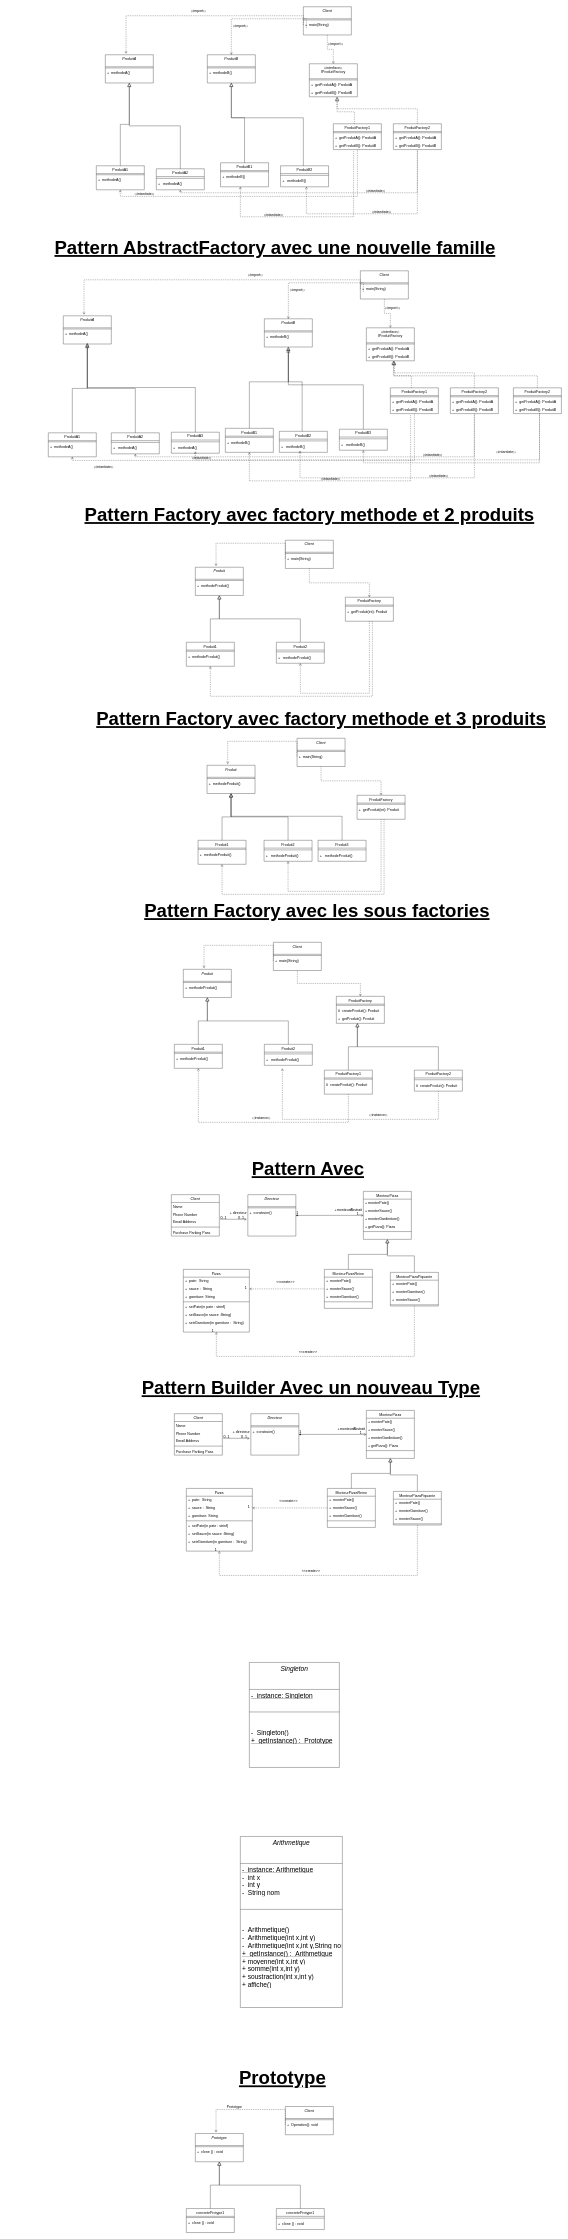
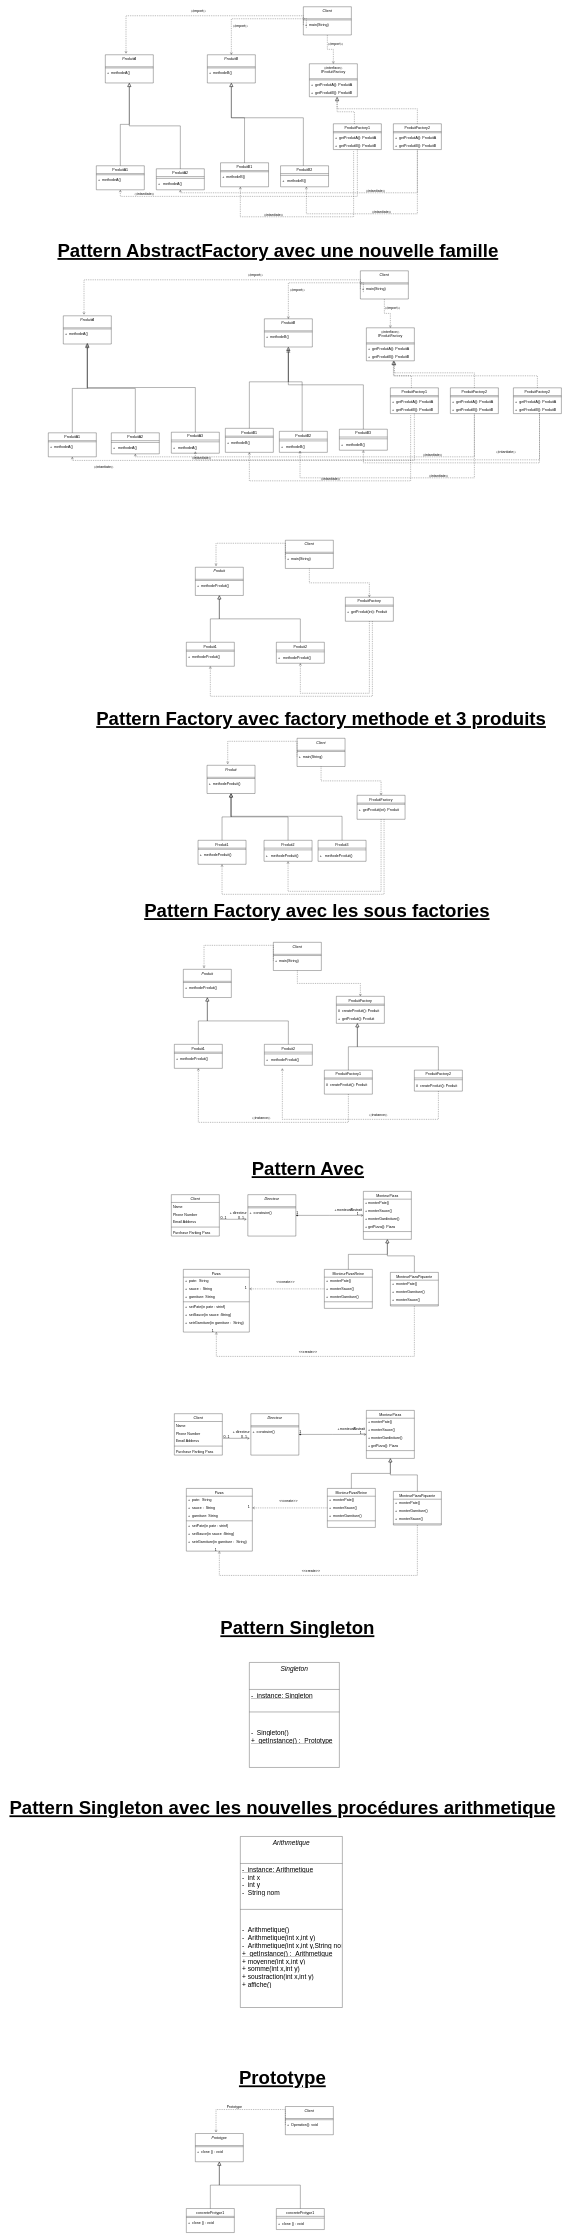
node "Pattern AbstractFactory avec une nouvelle famille": moved (275, 248) -> (278, 251)
node "Pattern Factory avec factory methode et 2 produits": removed
node "Pattern Builder Avec un nouveau Type": removed
node "Pattern Singleton": added
node "Pattern Singleton avec les nouvelles procédures arithmetique": added
